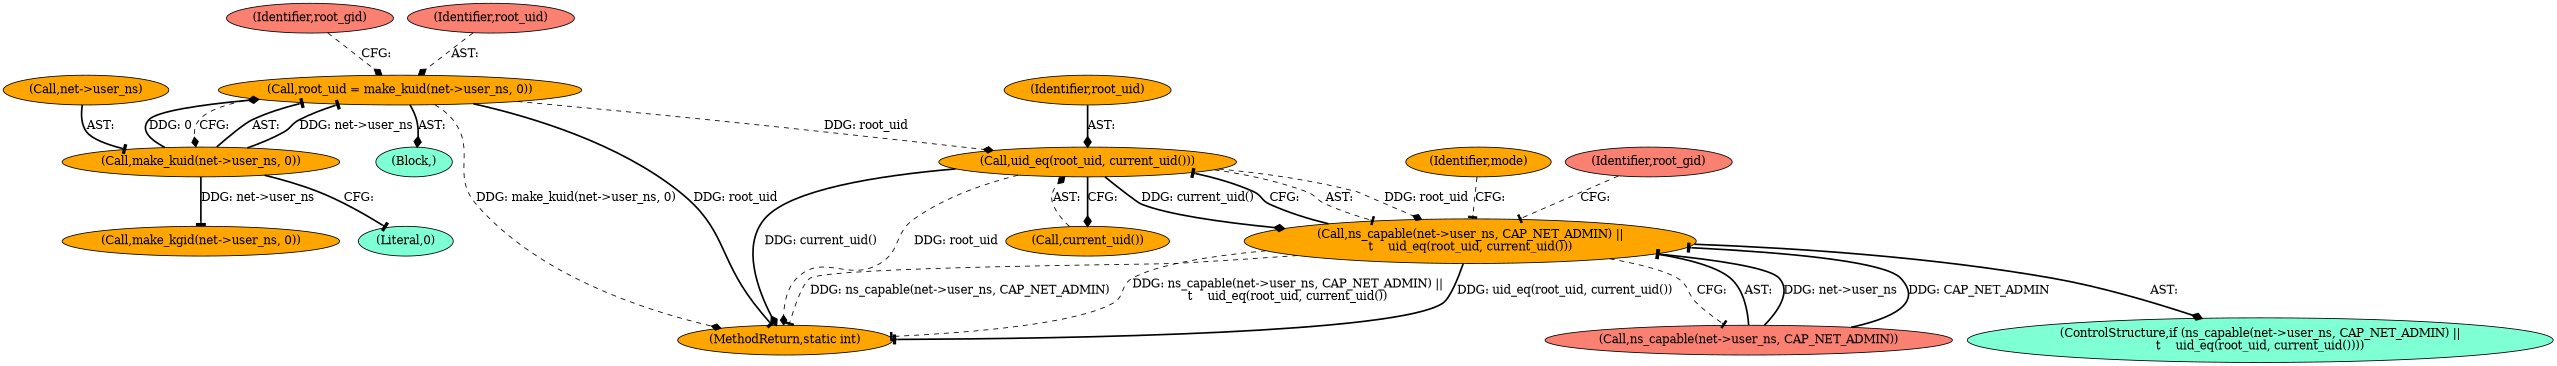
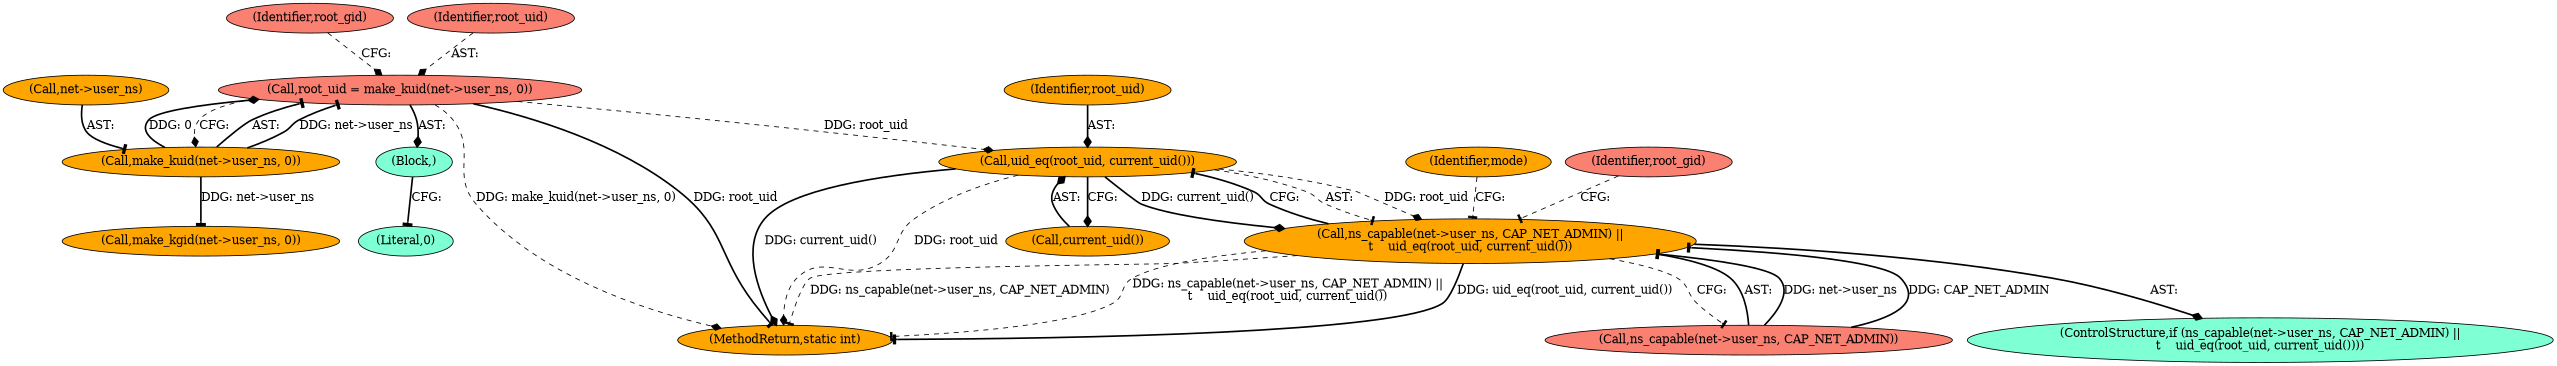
node "(Call,root_uid = make_kuid(net->user_ns, 0))": fillcolor orange -> salmon
edge "(Call,make_kuid(net->user_ns, 0))" -> "(Literal,0)": now "(Block,)" -> "(Literal,0)"
edge "(Call,current_uid())" -> "(Call,uid_eq(root_uid, current_uid()))": style dashed -> bold
